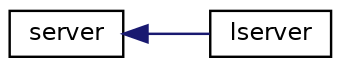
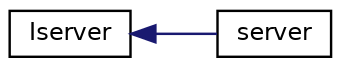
edge "Iserver" -> "server": reversed
